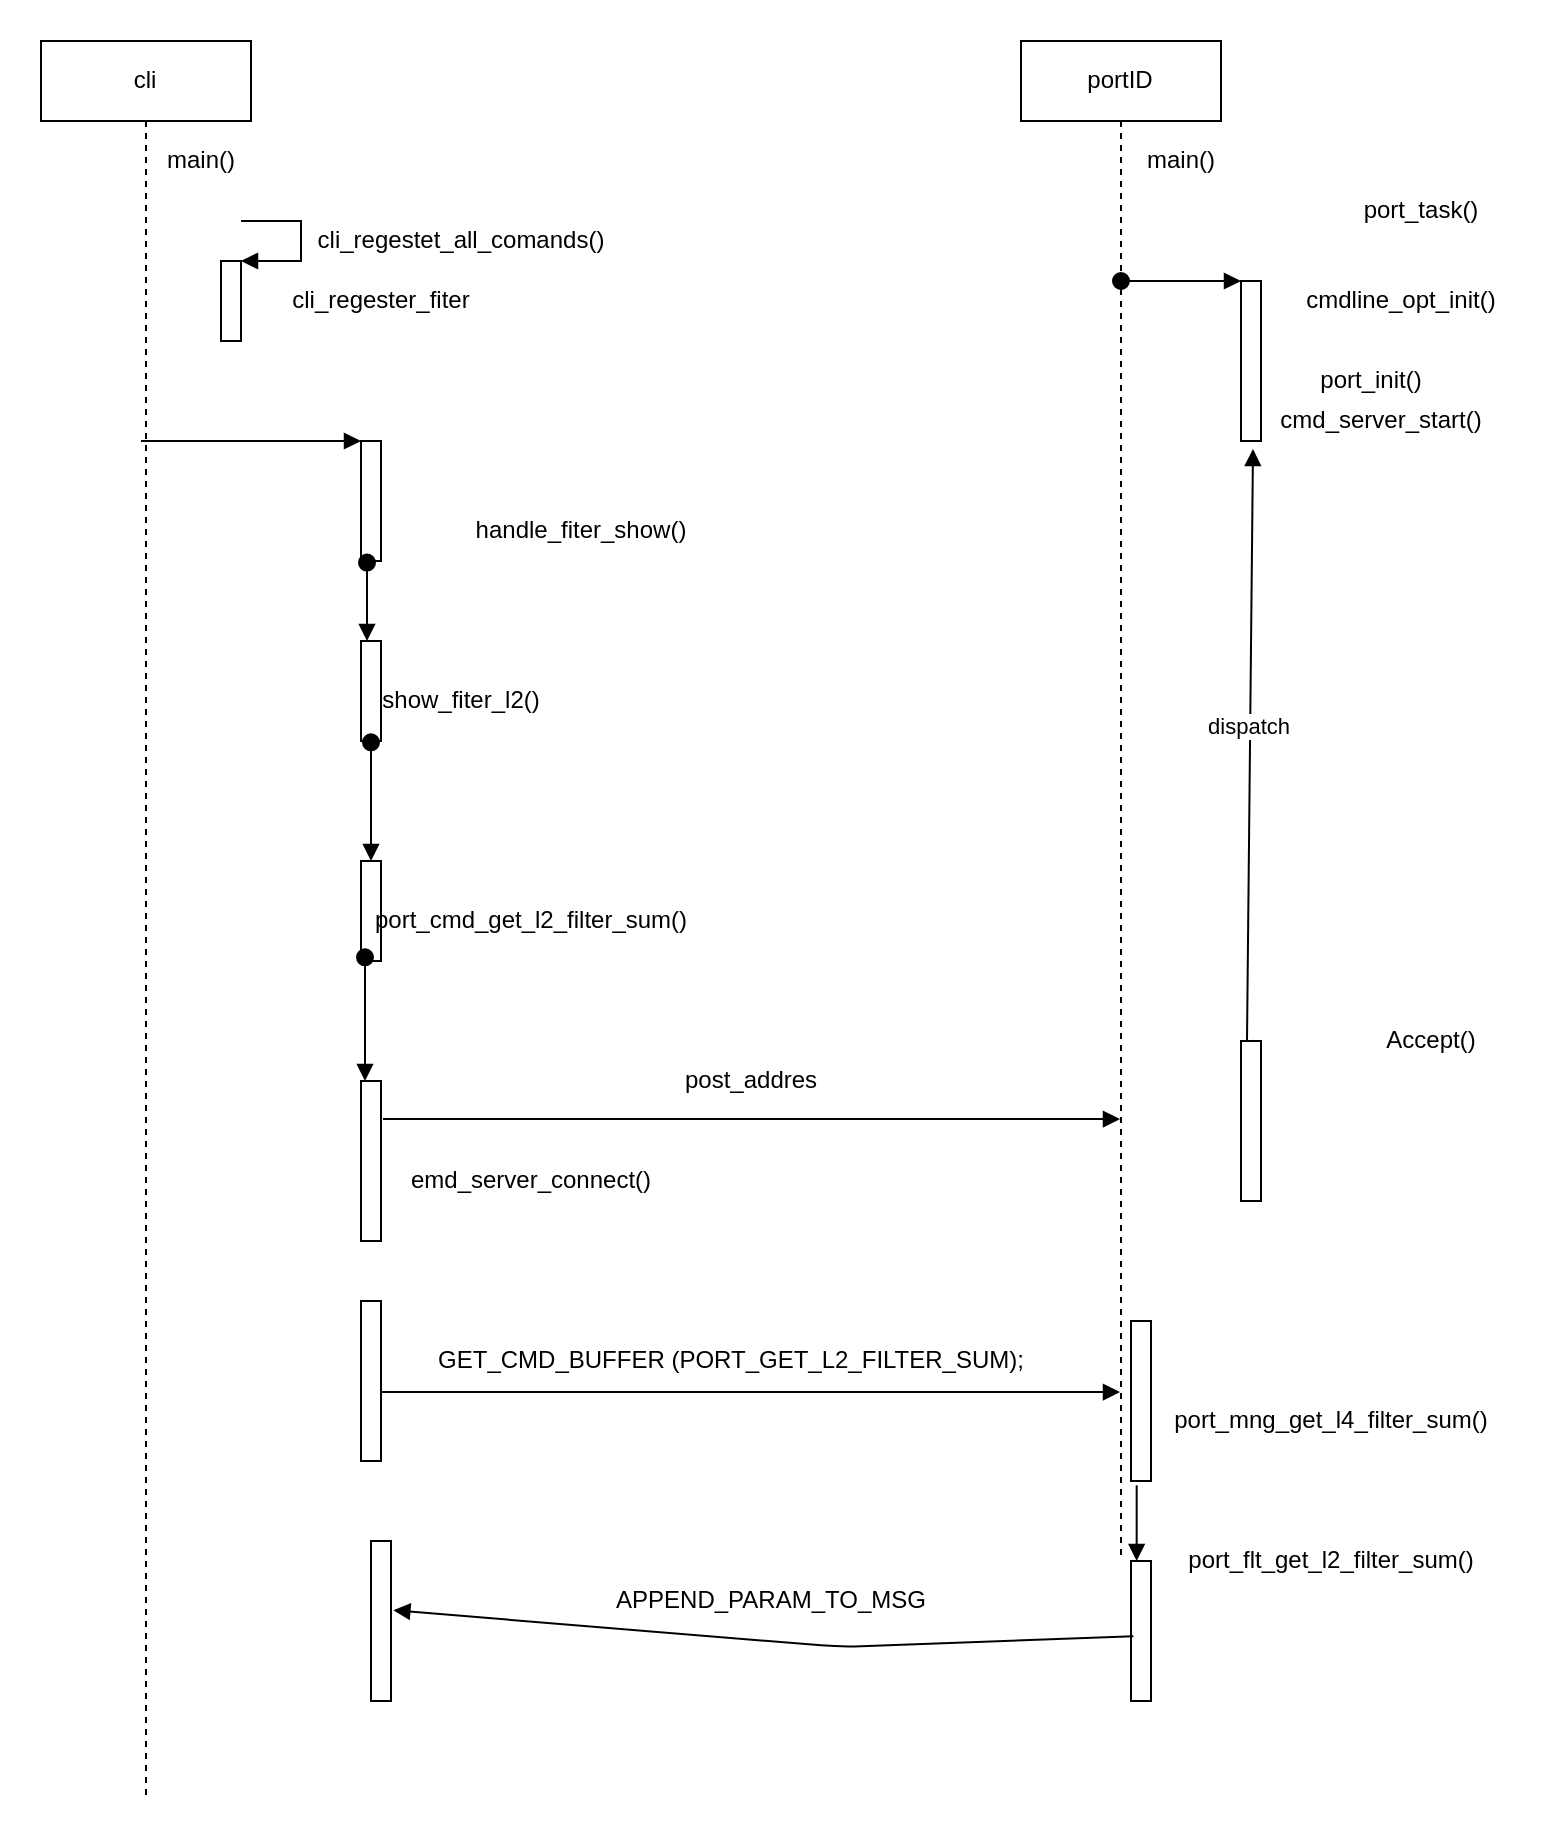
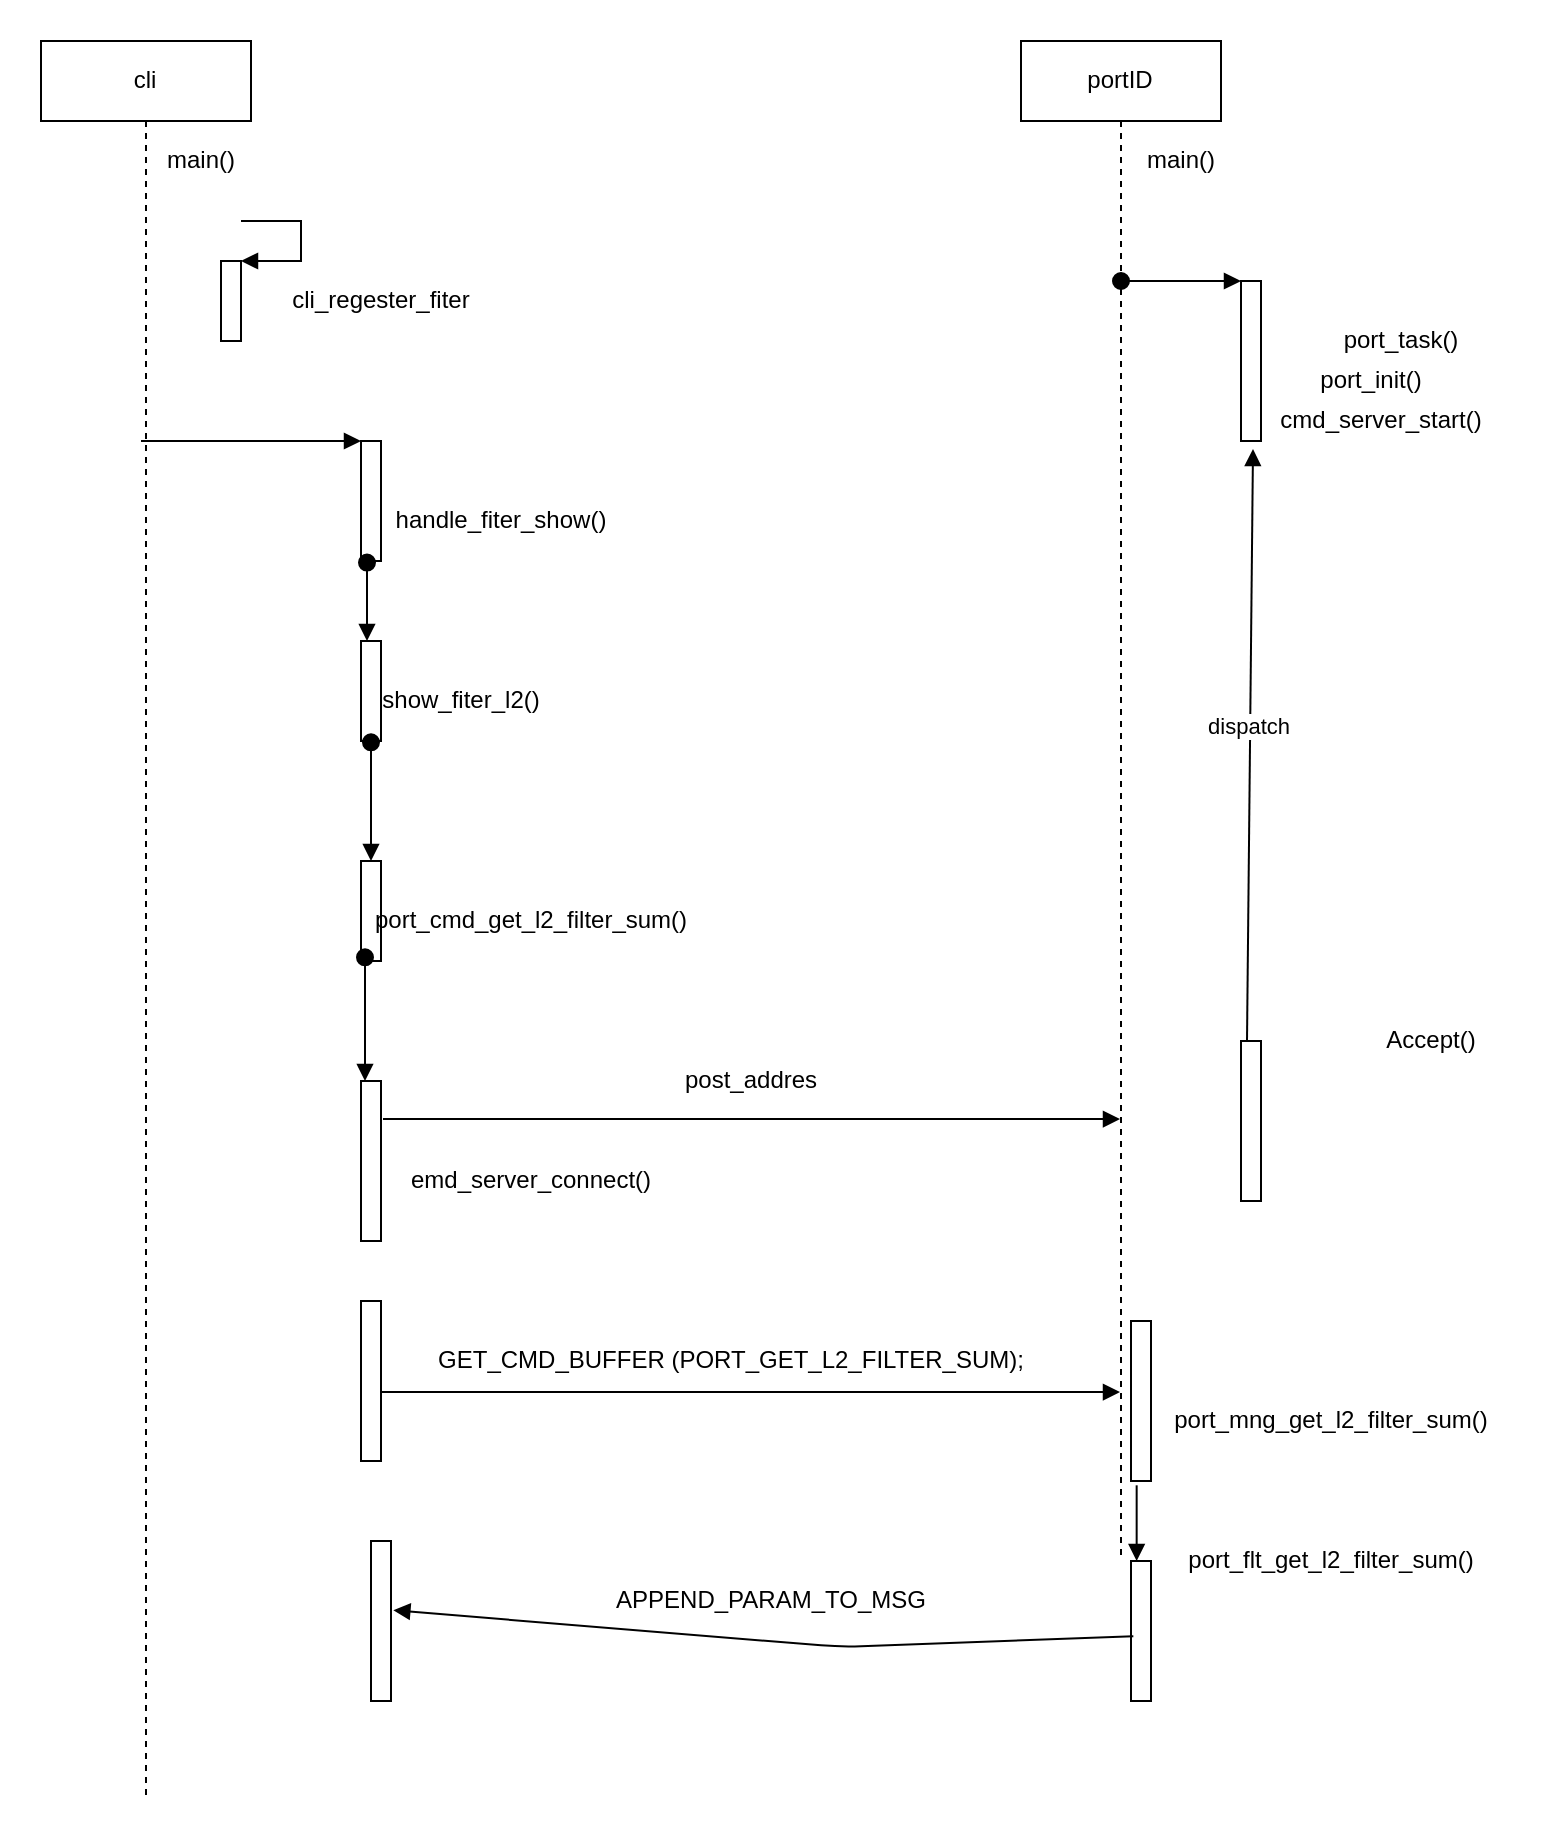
node "port_task()": moved (1421, 211) -> (1401, 341)
node "cli_regestet_all_comands()": removed
node "cmdline_opt_init()": removed
node "handle_fiter_show()": moved (581, 531) -> (501, 521)
node "port_mng_get_l4_filter_sum()": label "port_mng_get_l4_filter_sum()" -> "port_mng_get_l2_filter_sum()"
